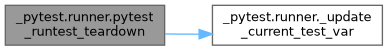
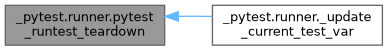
edge "_pytest.runner.pytest _runtest_teardown" -> "_pytest.runner._update _current_test_var": reversed
